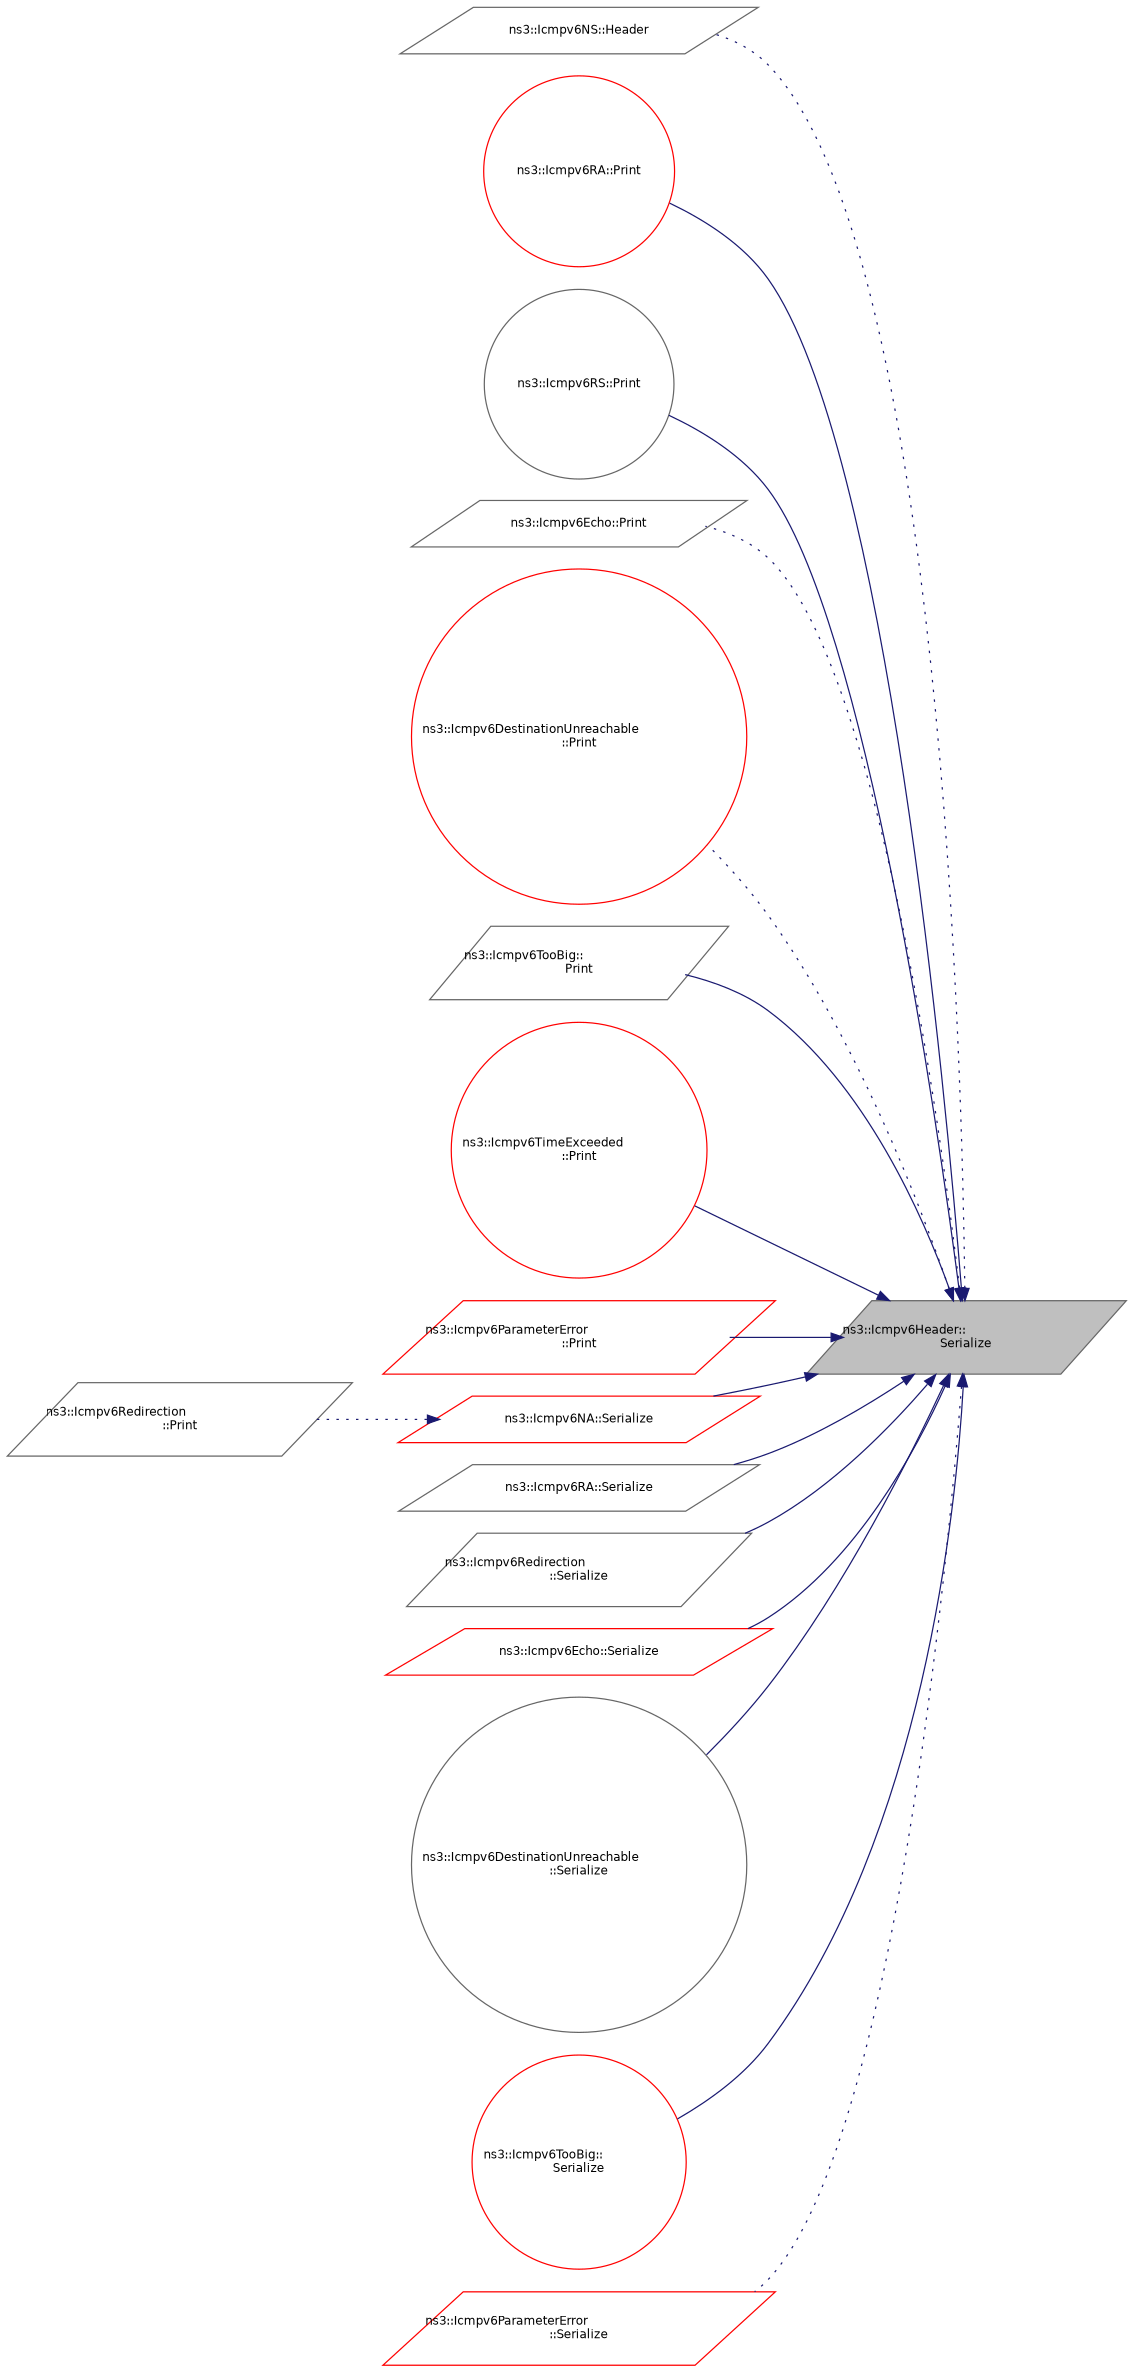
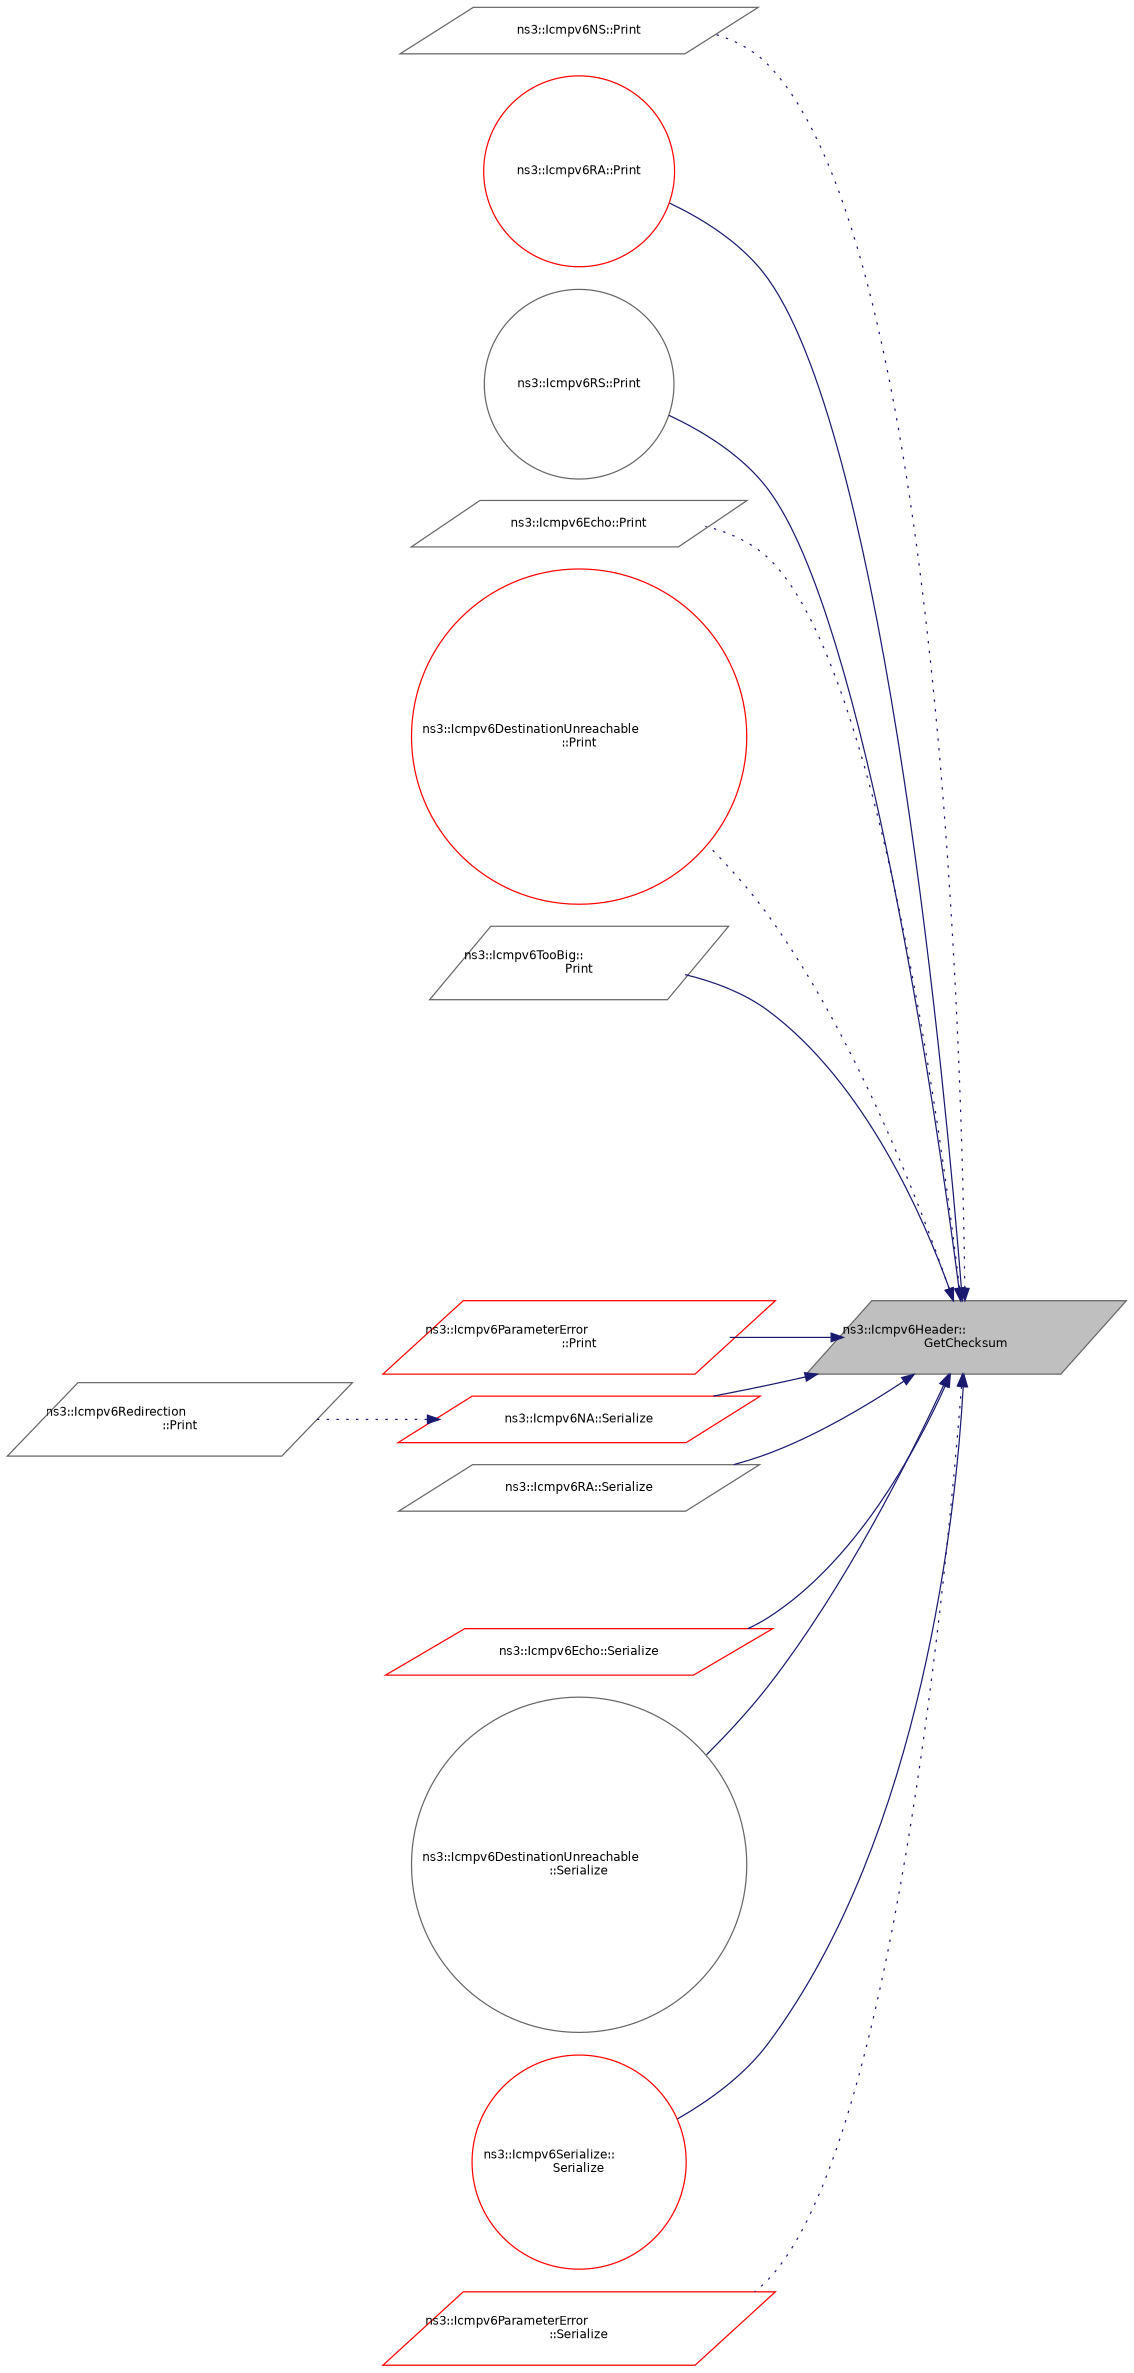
node "ns3::Icmpv6NS::Header": label "ns3::Icmpv6NS::Header" -> "ns3::Icmpv6NS::Print"
node "ns3::Icmpv6TimeExceeded ::Print": removed
node "ns3::Icmpv6Header:: Serialize": label "ns3::Icmpv6Header:: Serialize" -> "ns3::Icmpv6Header:: GetChecksum"
node "ns3::Icmpv6Redirection ::Serialize": removed
node "ns3::Icmpv6TooBig:: Serialize": label "ns3::Icmpv6TooBig:: Serialize" -> "ns3::Icmpv6Serialize:: Serialize"
